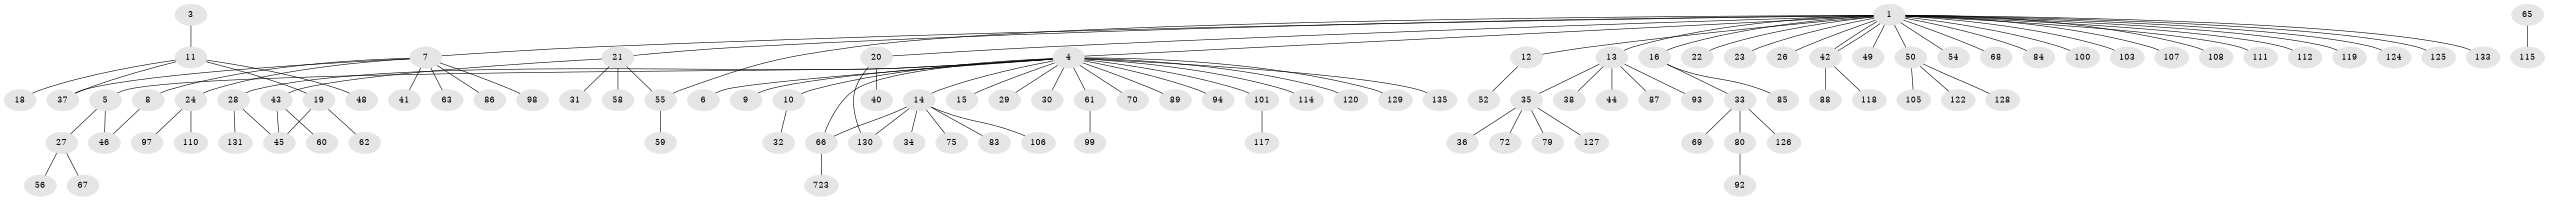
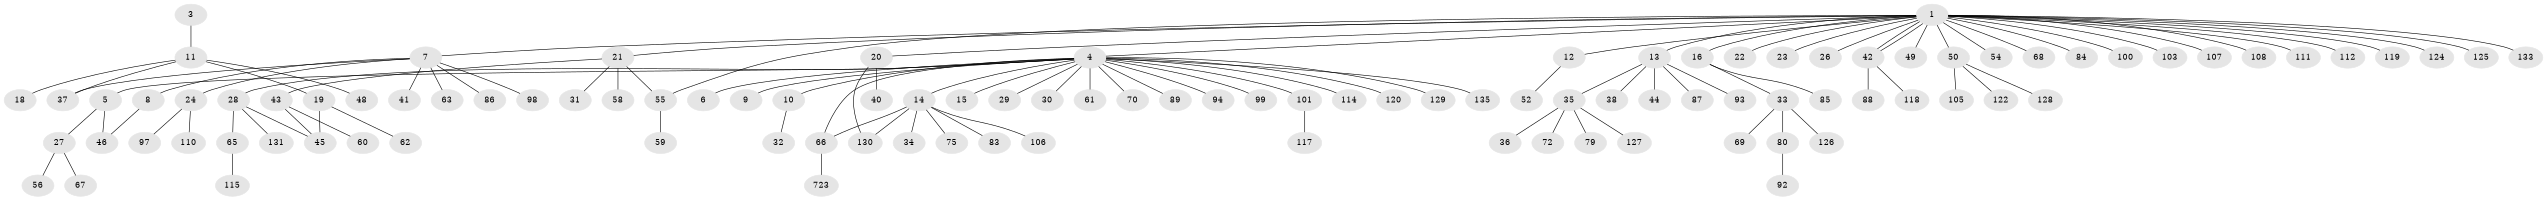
edge "28" -- "65": added
edge "61" -- "99": now "4" -- "99"
